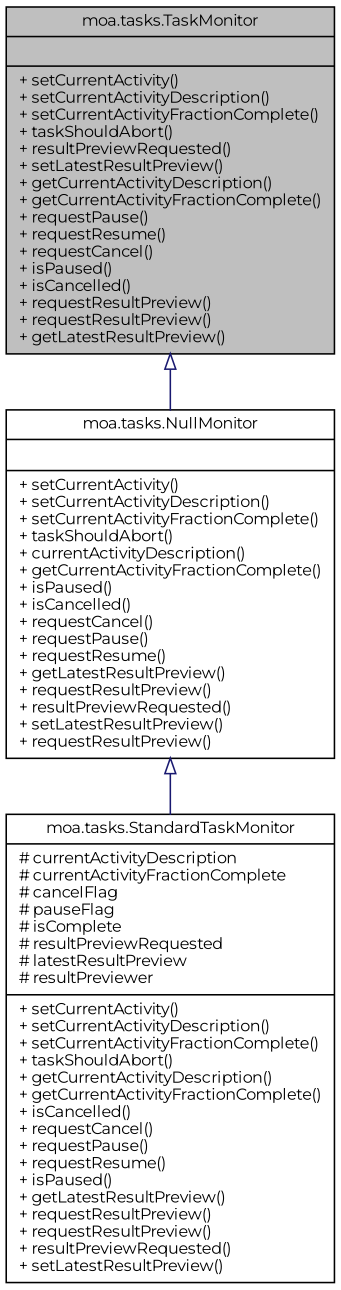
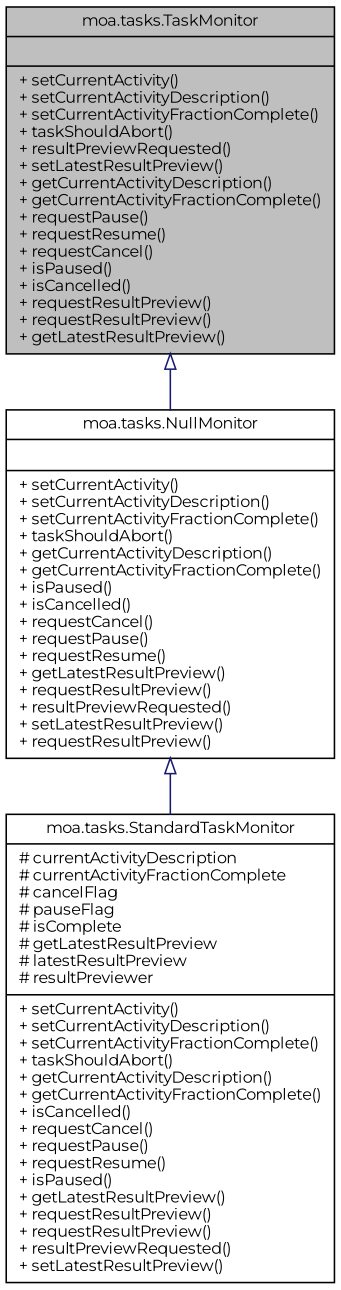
node "moa.tasks.NullMonitor": text "+ currentActivityDescription()" -> "+ getCurrentActivityDescription()"
node "moa.tasks.StandardTaskMonitor": text "# resultPreviewRequested" -> "# getLatestResultPreview"
